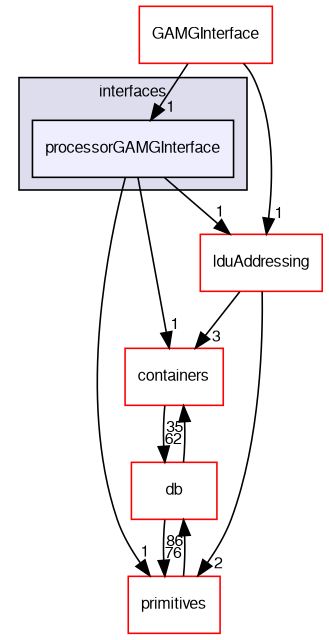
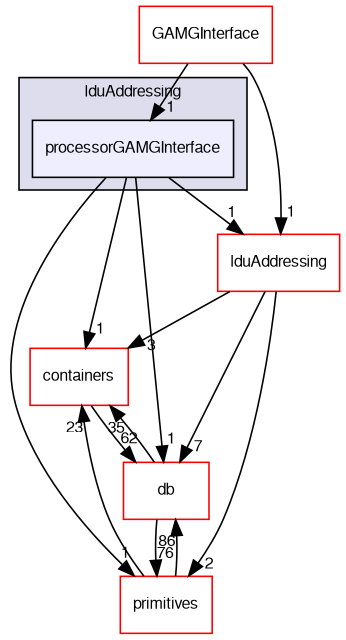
cluster "interfaces": label "interfaces" -> "lduAddressing"
edge "processorGAMGInterface" -> "db": added
edge "lduAddressing" -> "db": added
edge "primitives" -> "containers": added
